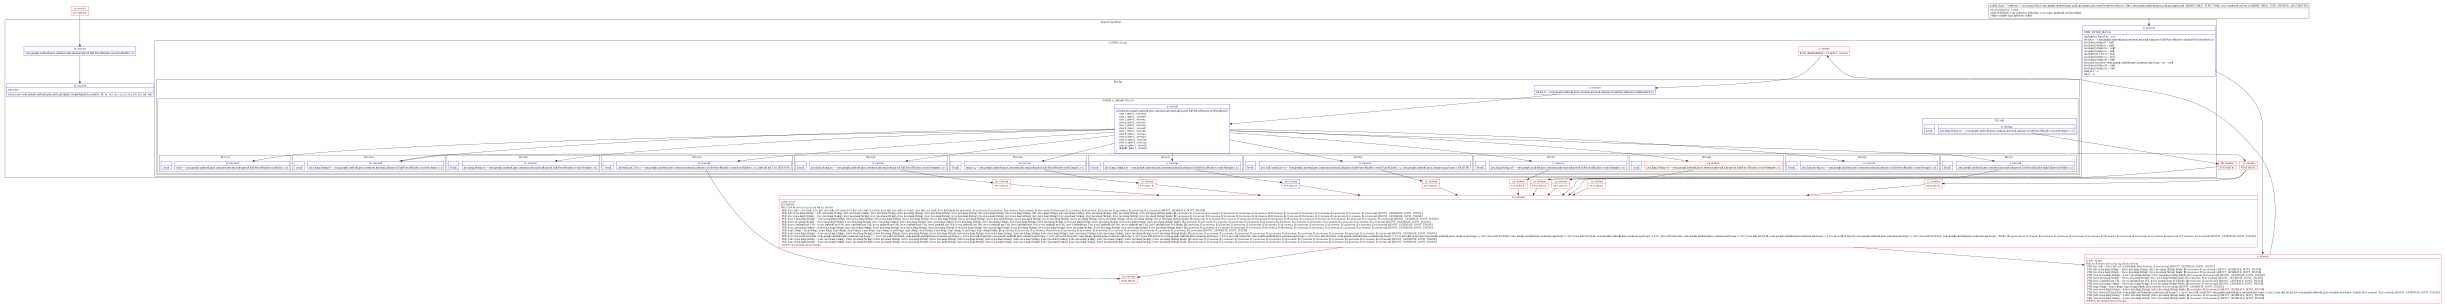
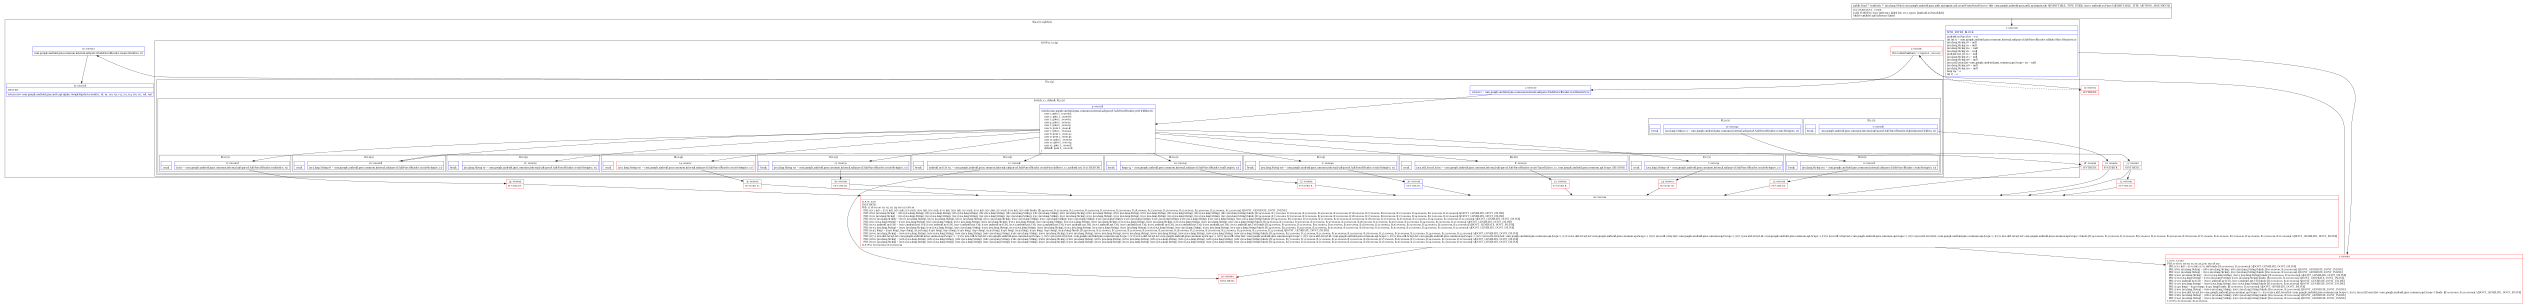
edge "2: 0x001e" -> "21: 0x0072": added
edge "4: 0x0028" -> "5: 0x002b": removed
edge "6: 0x002f" -> "23: 0x001a": added
node "34: 0x001a": added
